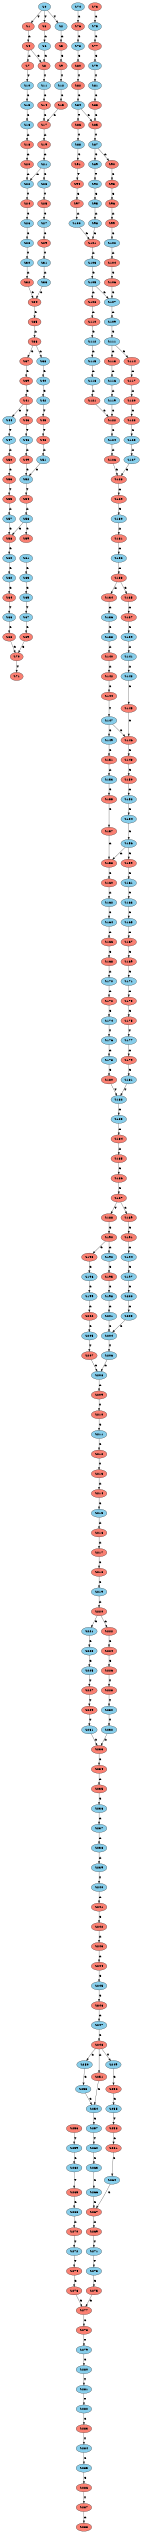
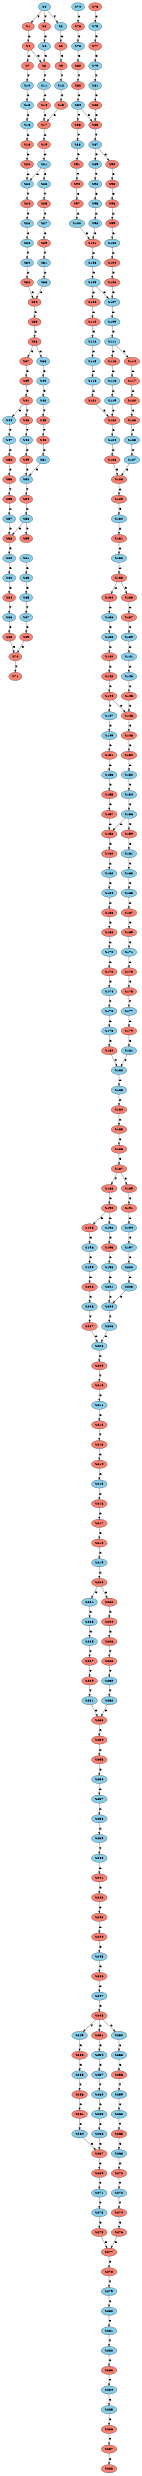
edge "S147" -> "S146": now "S144" -> "S146"
edge "S253" -> "S254": now "S253" -> "S256"
